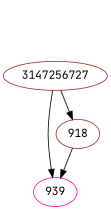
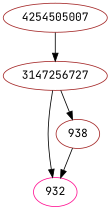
node "4254505007": added
node "918": label "918" -> "938"
node "939": label "939" -> "932"
